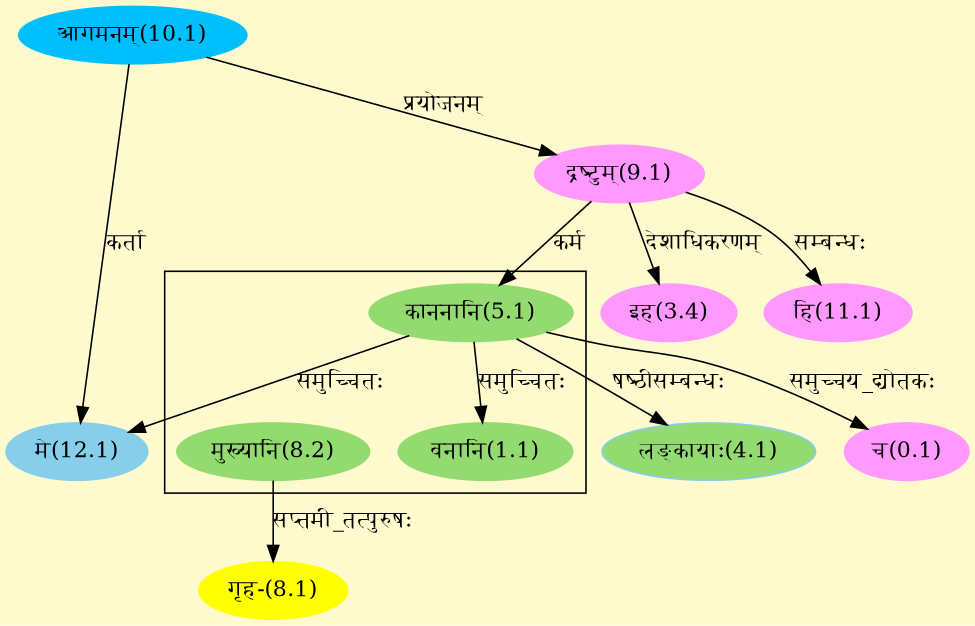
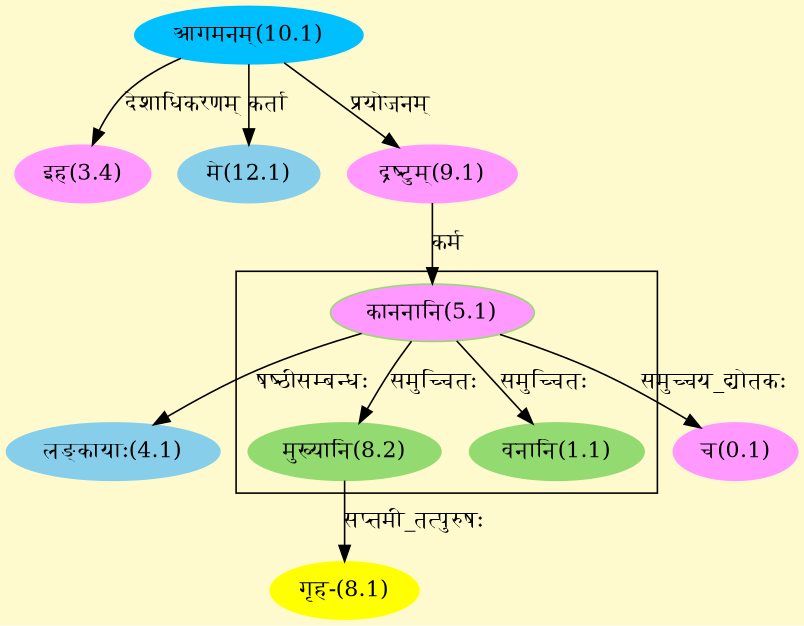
edge "द्रष्टुम्(9.1)" -> "इह(3.4)": now "आगमनम्(10.1)" -> "इह(3.4)"
node "काननानि(5.1)": fillcolor #93db70 -> #ff99ff
node "हि(11.1)": removed
edge "काननानि(5.1)" -> "मे(12.1)": now "काननानि(5.1)" -> "मुख्यानि(8.2)"
node "लङ्कायाः(4.1)": fillcolor #93db70 -> #87ceeb
